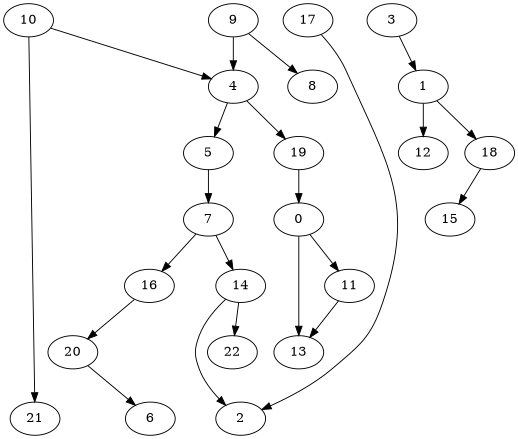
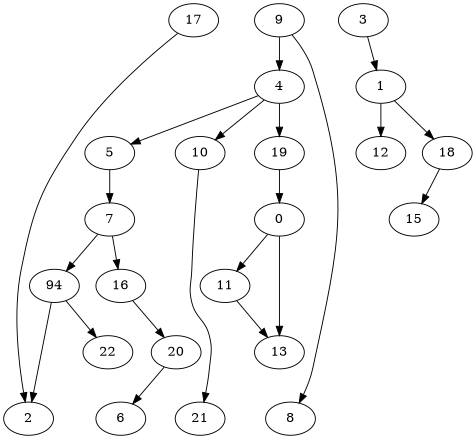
edge "10" -> "4": reversed
node "14": label "14" -> "94"
